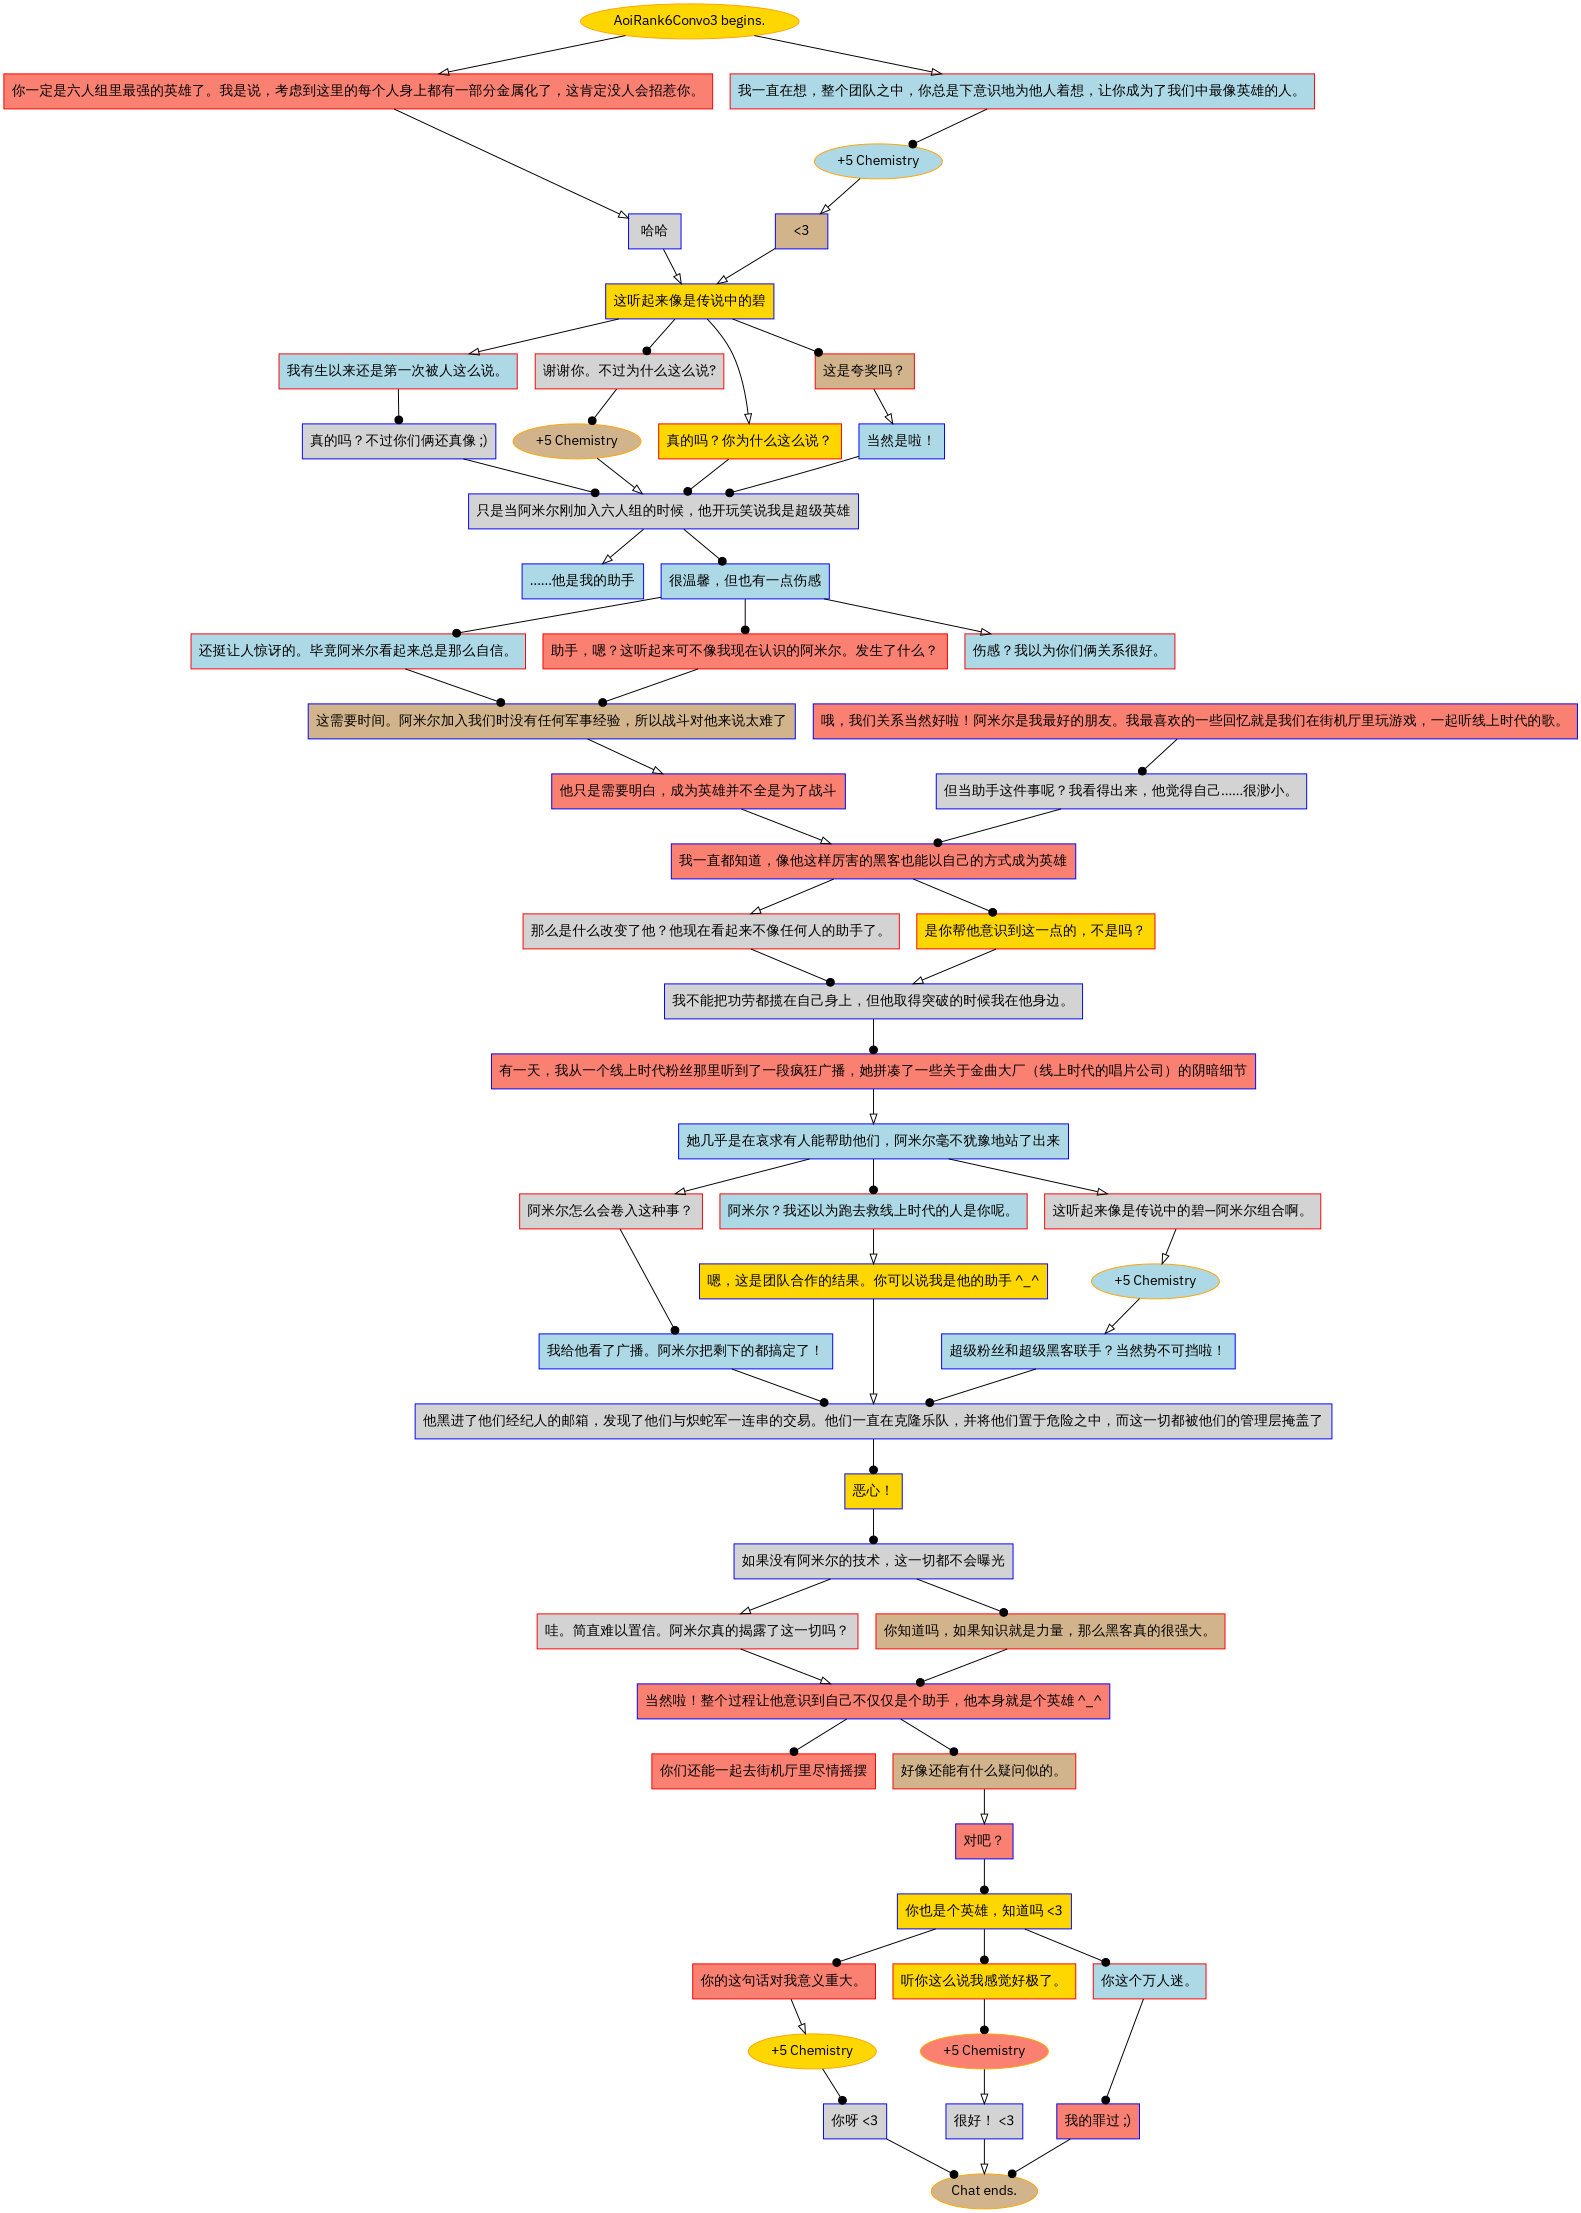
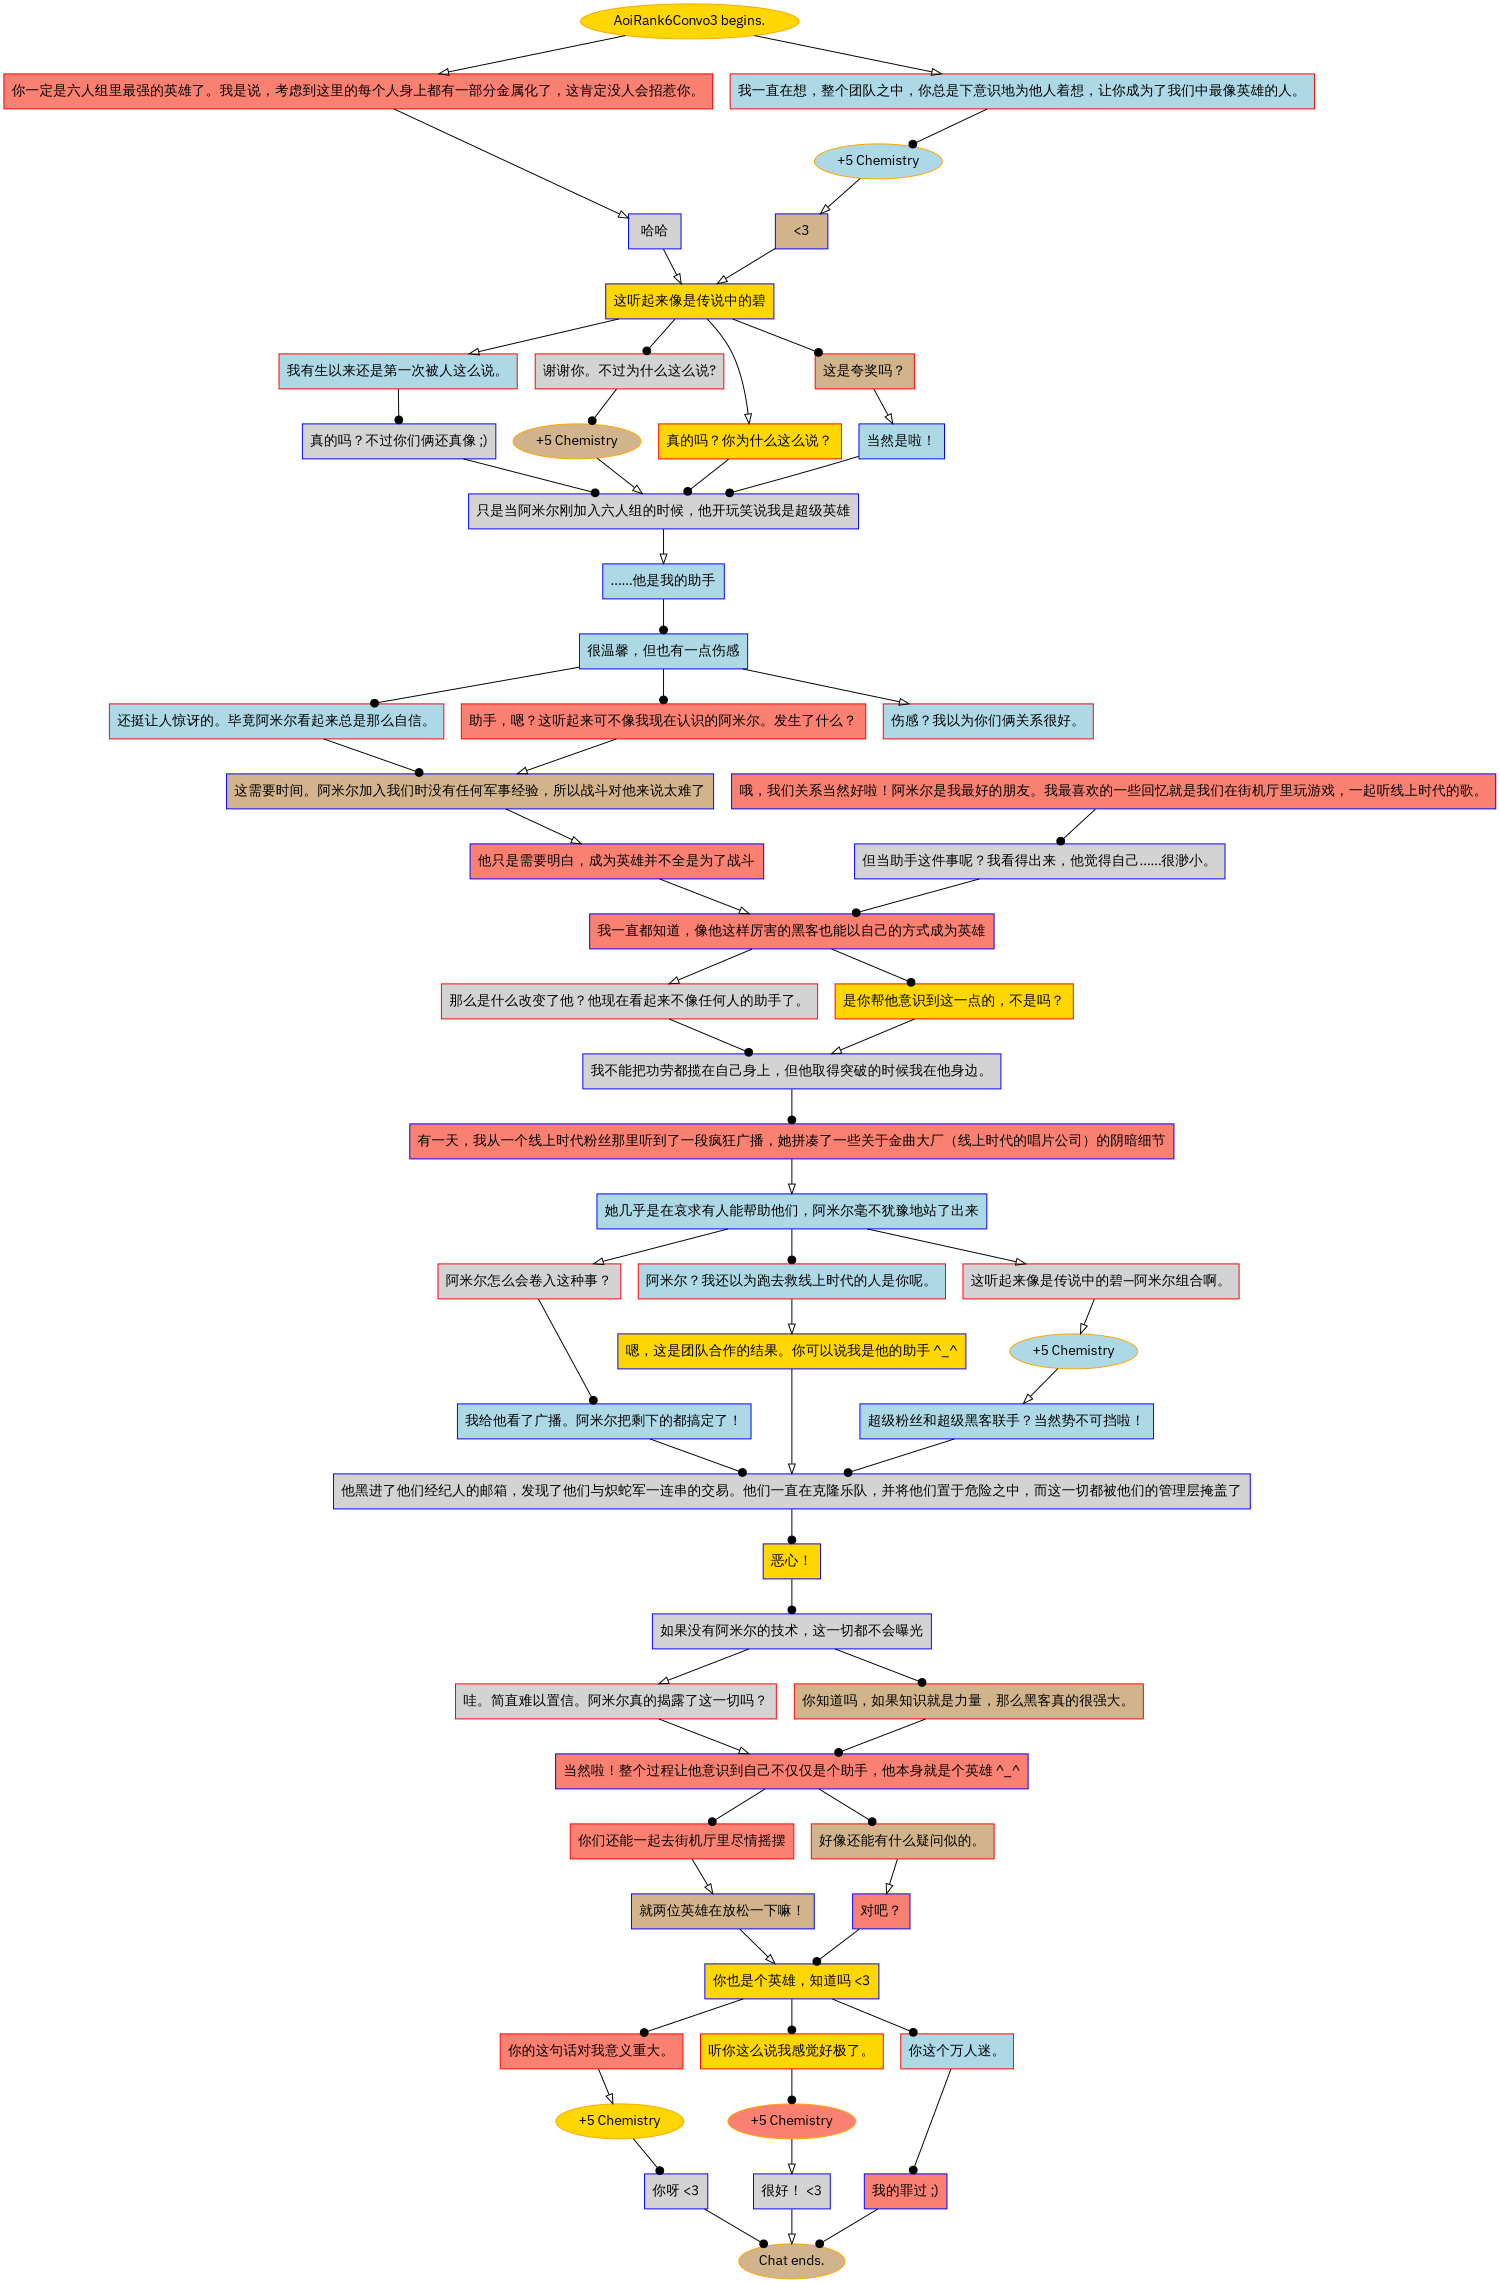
edge "只是当阿米尔刚加入六人组的时候，他开玩笑说我是超级英雄" -> "很温馨，但也有一点伤感": now "……他是我的助手" -> "很温馨，但也有一点伤感"
edge "助手，嗯？这听起来可不像我现在认识的阿米尔。发生了什么？" -> "这需要时间。阿米尔加入我们时没有任何军事经验，所以战斗对他来说太难了": arrowhead dot -> onormal
node "就两位英雄在放松一下嘛！": added
